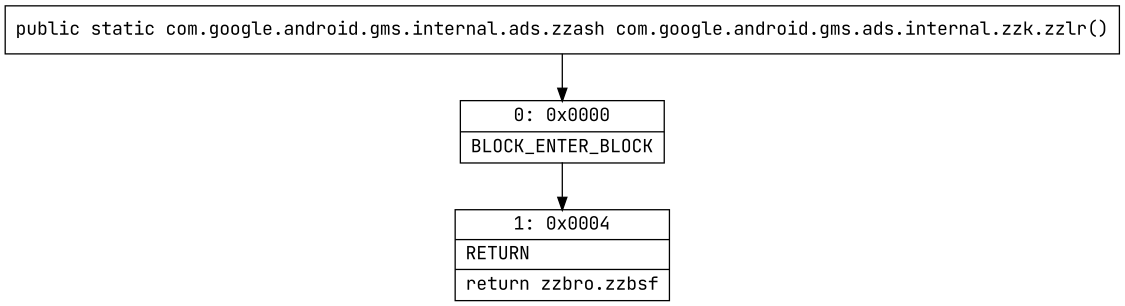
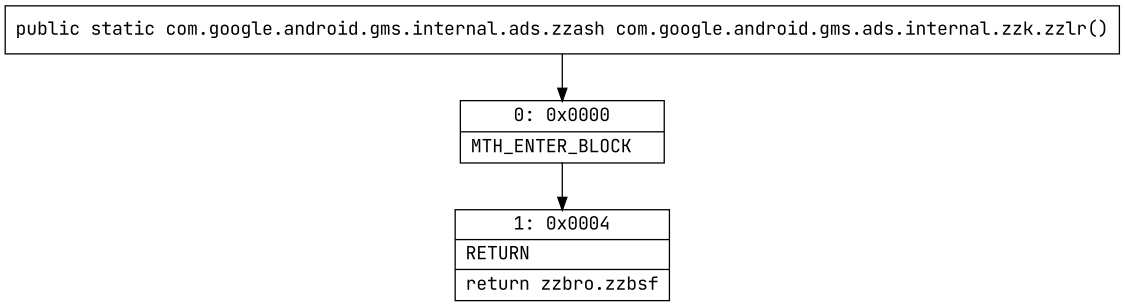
node "0: 0x0000": text "BLOCK_ENTER_BLOCK" -> "MTH_ENTER_BLOCK"
